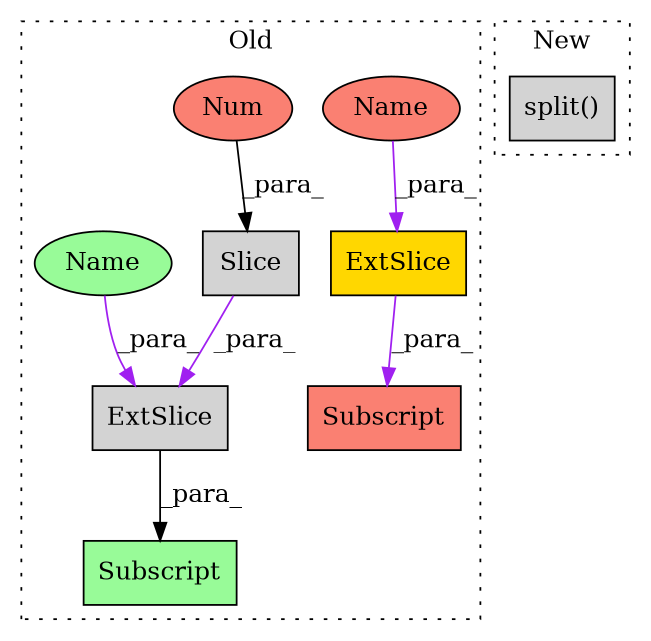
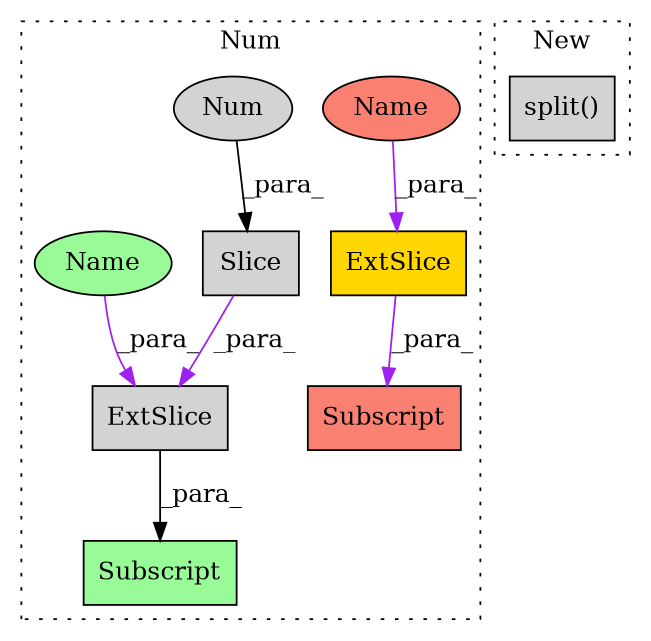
cluster "Old": label "Old" -> "Num"
node "Num": fillcolor salmon -> lightgrey
